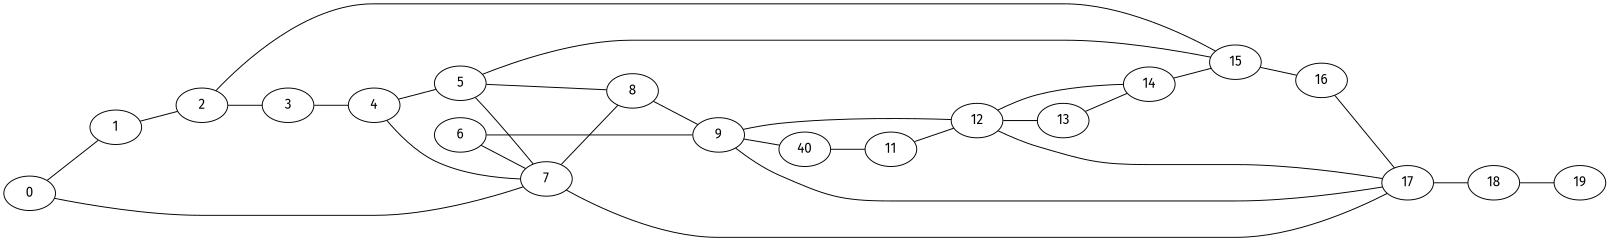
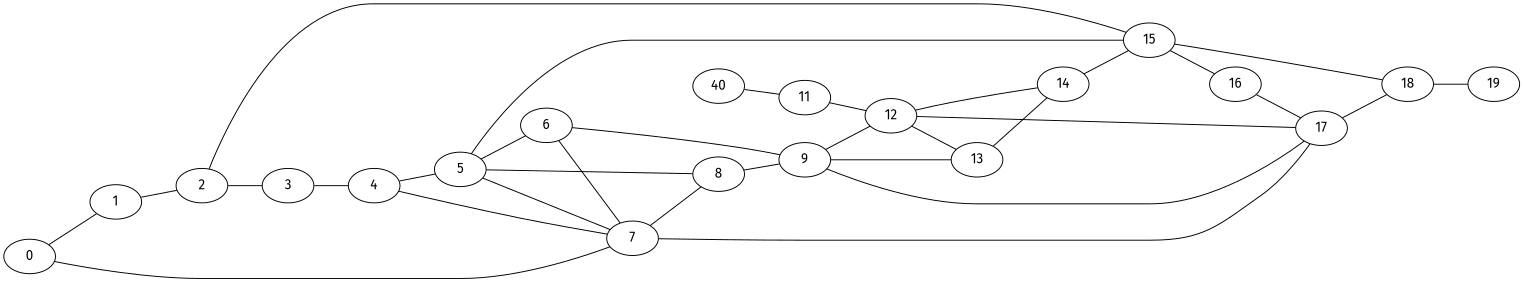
edge "15" -- "18": added
edge "9" -- "40": now "9" -- "13"
edge "6" -- "5": added
